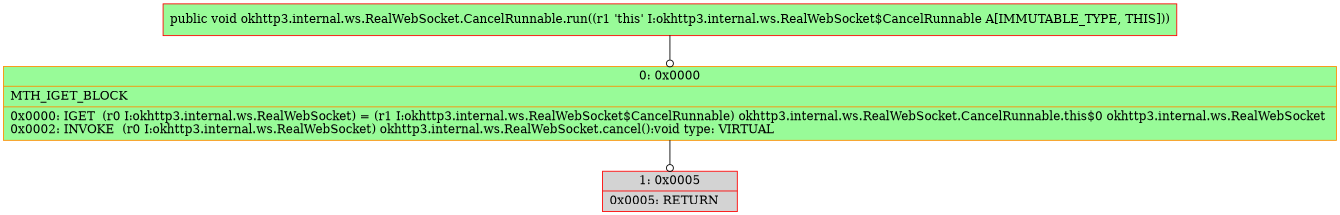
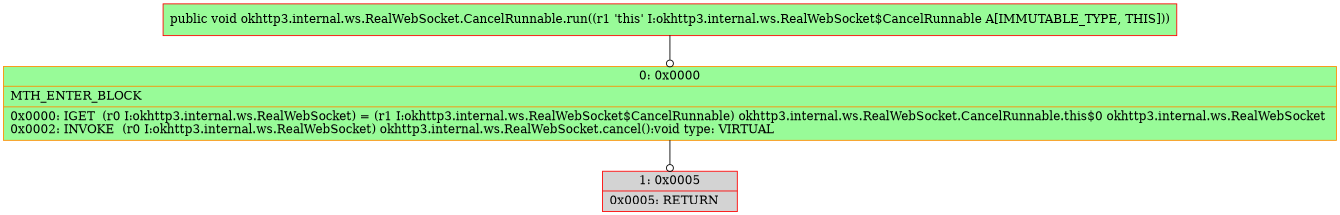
node "0: 0x0000": text "MTH_IGET_BLOCK" -> "MTH_ENTER_BLOCK"
